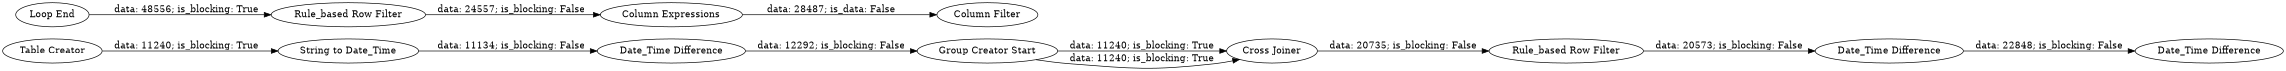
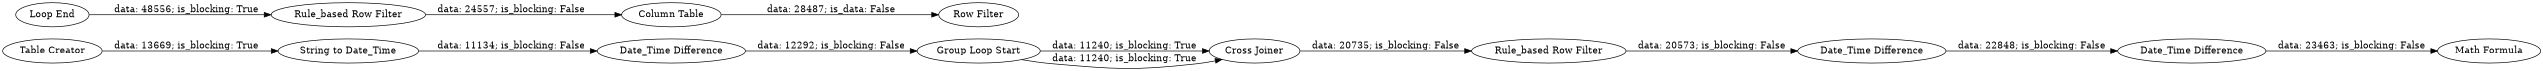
node "Column Expressions": label "Column Expressions" -> "Column Table"
node "Column Filter": label "Column Filter" -> "Row Filter"
edge "Table Creator" -> "String to Date_Time": label "data: 11240; is_blocking: True" -> "data: 13669; is_blocking: True"
node "Group Creator Start": label "Group Creator Start" -> "Group Loop Start"
node "Math Formula": added
